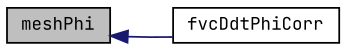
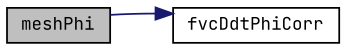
edge "fvcDdtPhiCorr" -> "meshPhi": reversed
